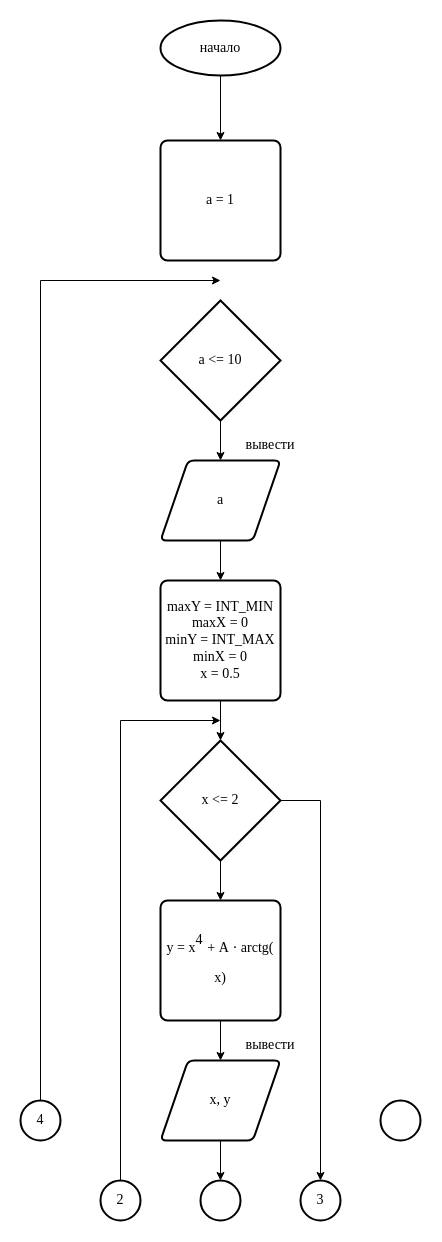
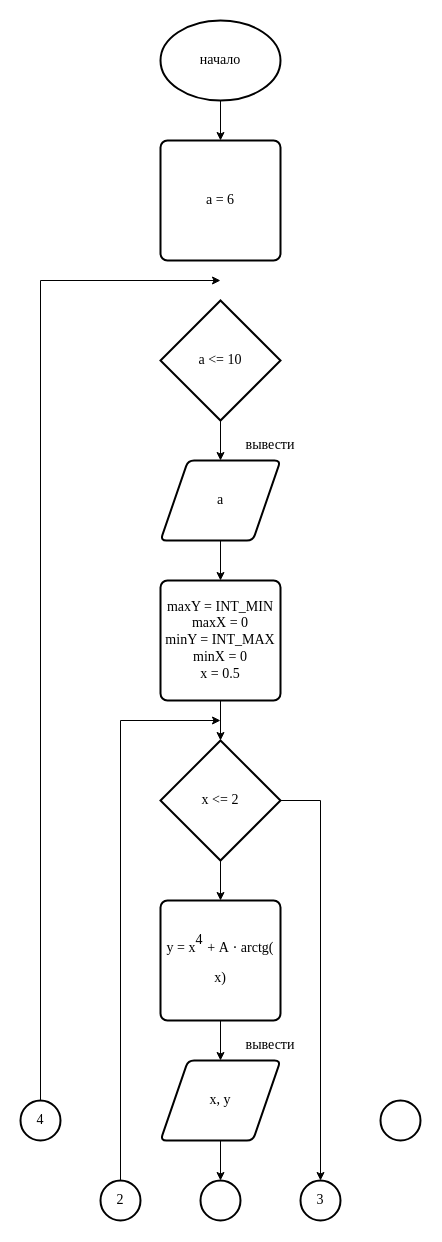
node "начало": size 120x55 -> 120x80
node "a = 1": label "a = 1" -> "a = 6"
